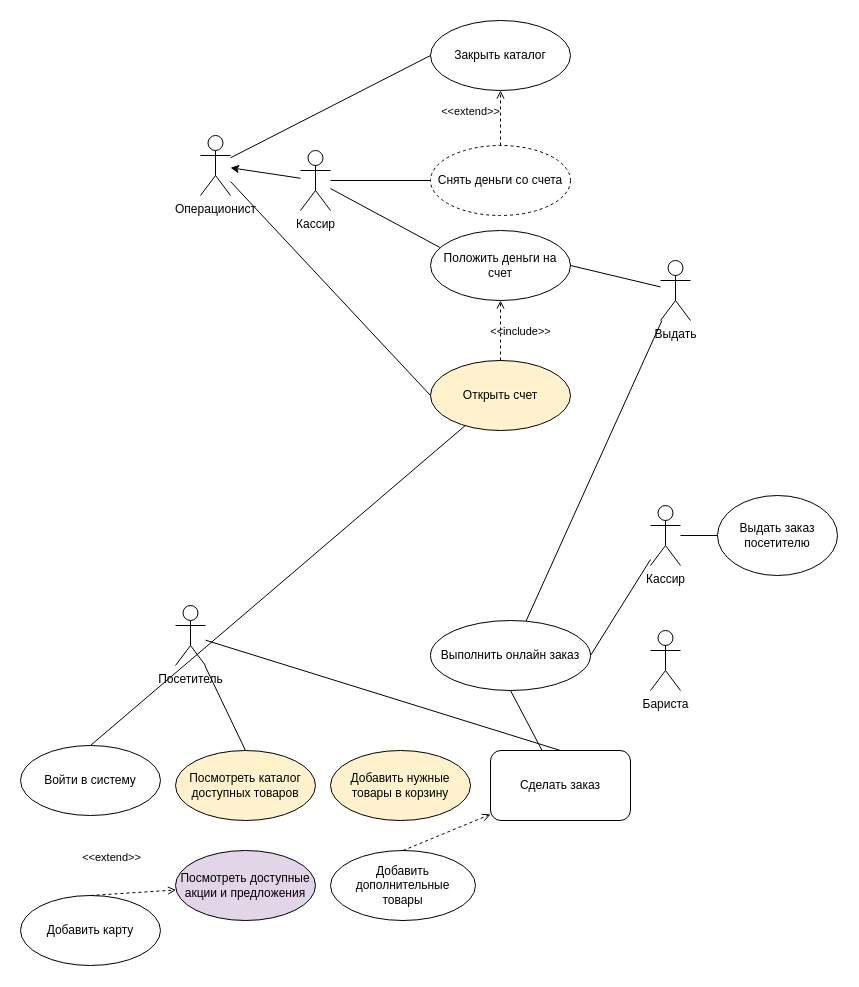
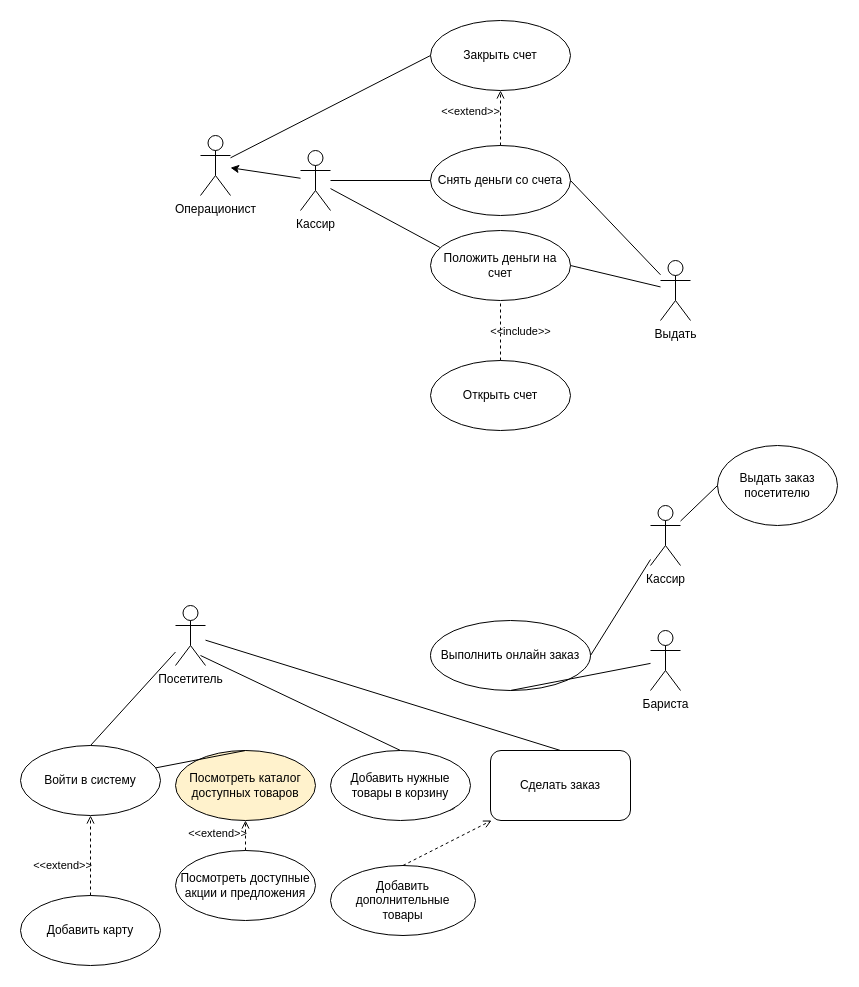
node "Закрыть каталог": label "Закрыть каталог" -> "Закрыть счет"
node "Снять деньги со счета": style dashed -> solid
edge "Операционист" -- "Открыть счет": removed
edge "Открыть счет" -> "Положить деньги на счет": arrowhead open -> none
node "Открыть счет": fillcolor #fff2cc -> #ffffff
edge "Выдать" -- "Выполнить онлайн заказ": now "Выдать" -- "Снять деньги со счета"
node "Выдать заказ посетителю": moved (778, 536) -> (778, 486)
edge "Открыть счет" -- "Войти в систему": now "Посетитель" -- "Войти в систему"
edge "Посетитель" -- "Добавить нужные товары в корзину": added
edge "Посетитель" -- "Посмотреть каталог доступных товаров": now "Войти в систему" -- "Посмотреть каталог доступных товаров"
edge "Выполнить онлайн заказ" -- "Сделать заказ": now "Выполнить онлайн заказ" -- "Бариста"
node "Добавить нужные товары в корзину": fillcolor #fff2cc -> #ffffff
edge "Посмотреть доступные акции и предложения" -> "Посмотреть каталог доступных товаров": added, label "<<extend>>"
node "Посмотреть доступные акции и предложения": fillcolor #e1d5e7 -> #ffffff
node "Добавить дополнительные товары": moved (403, 886) -> (403, 901)
edge "Добавить карту" -> "Посмотреть доступные акции и предложения": now "Добавить карту" -> "Войти в систему"
